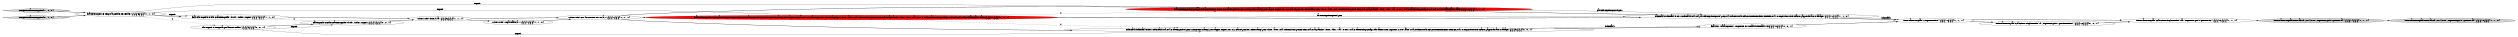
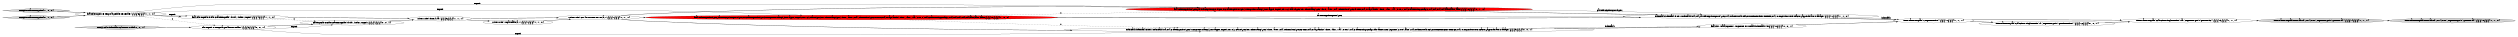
node "testCSVFileWithHeaderColumnOverride['0', '0', '1']": added
